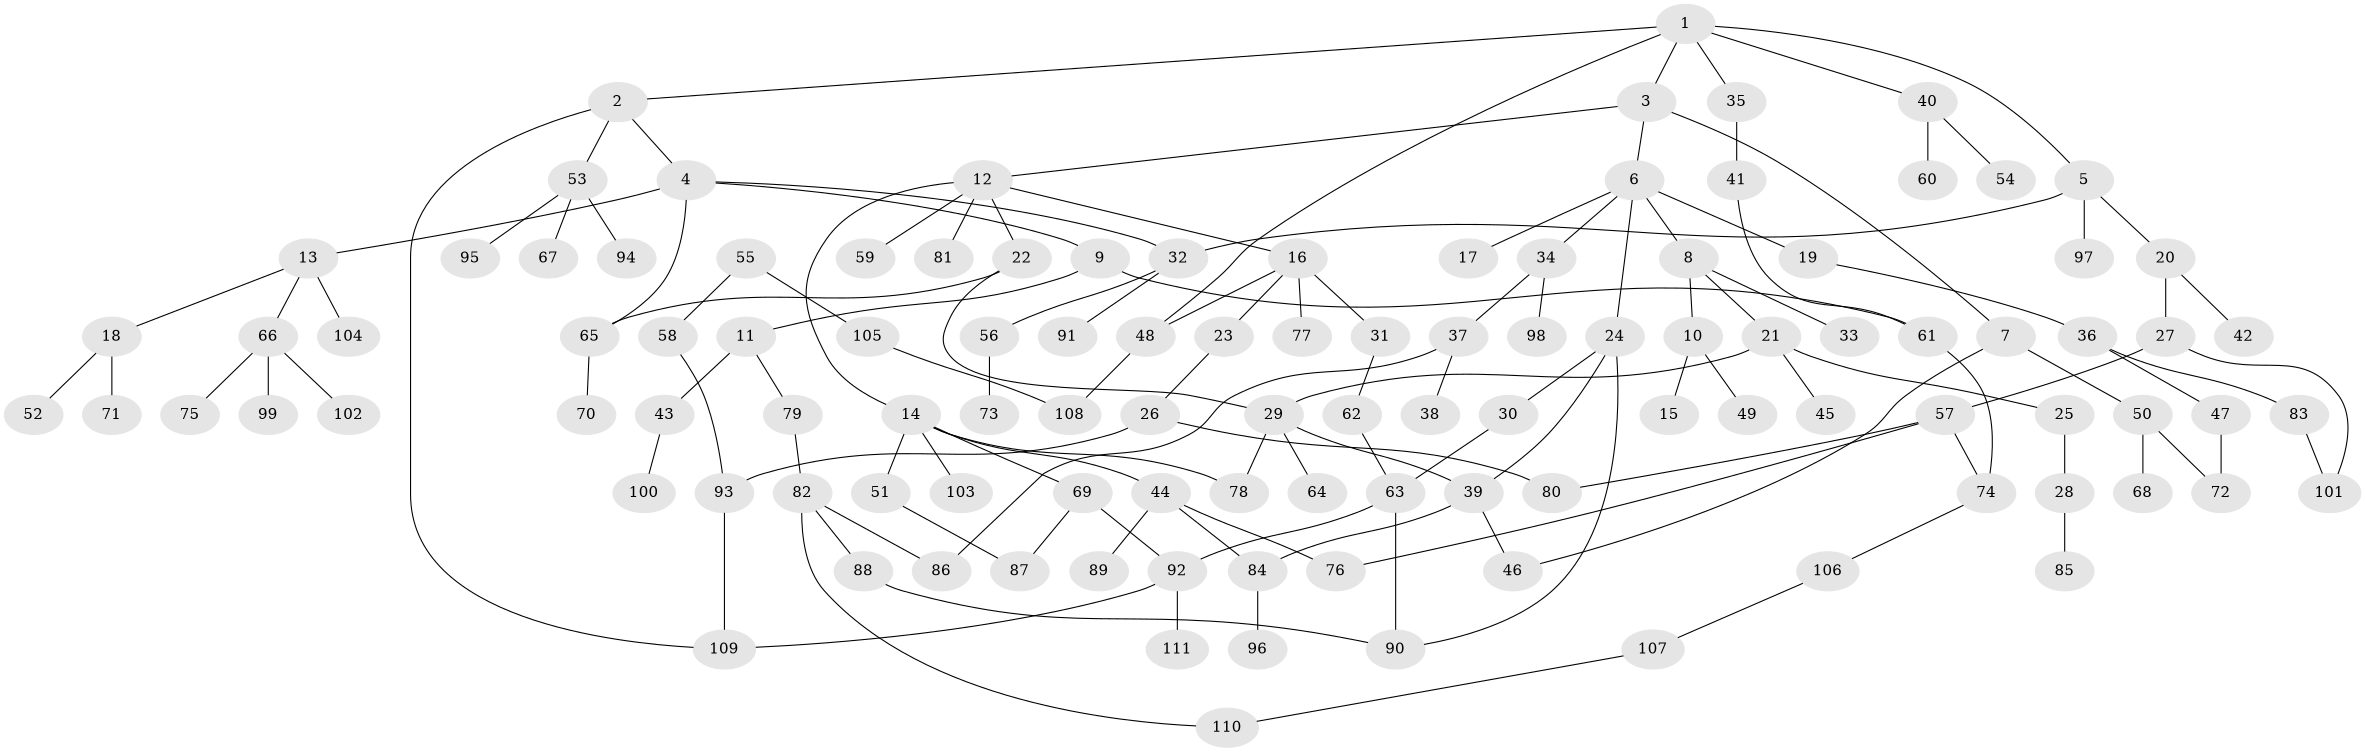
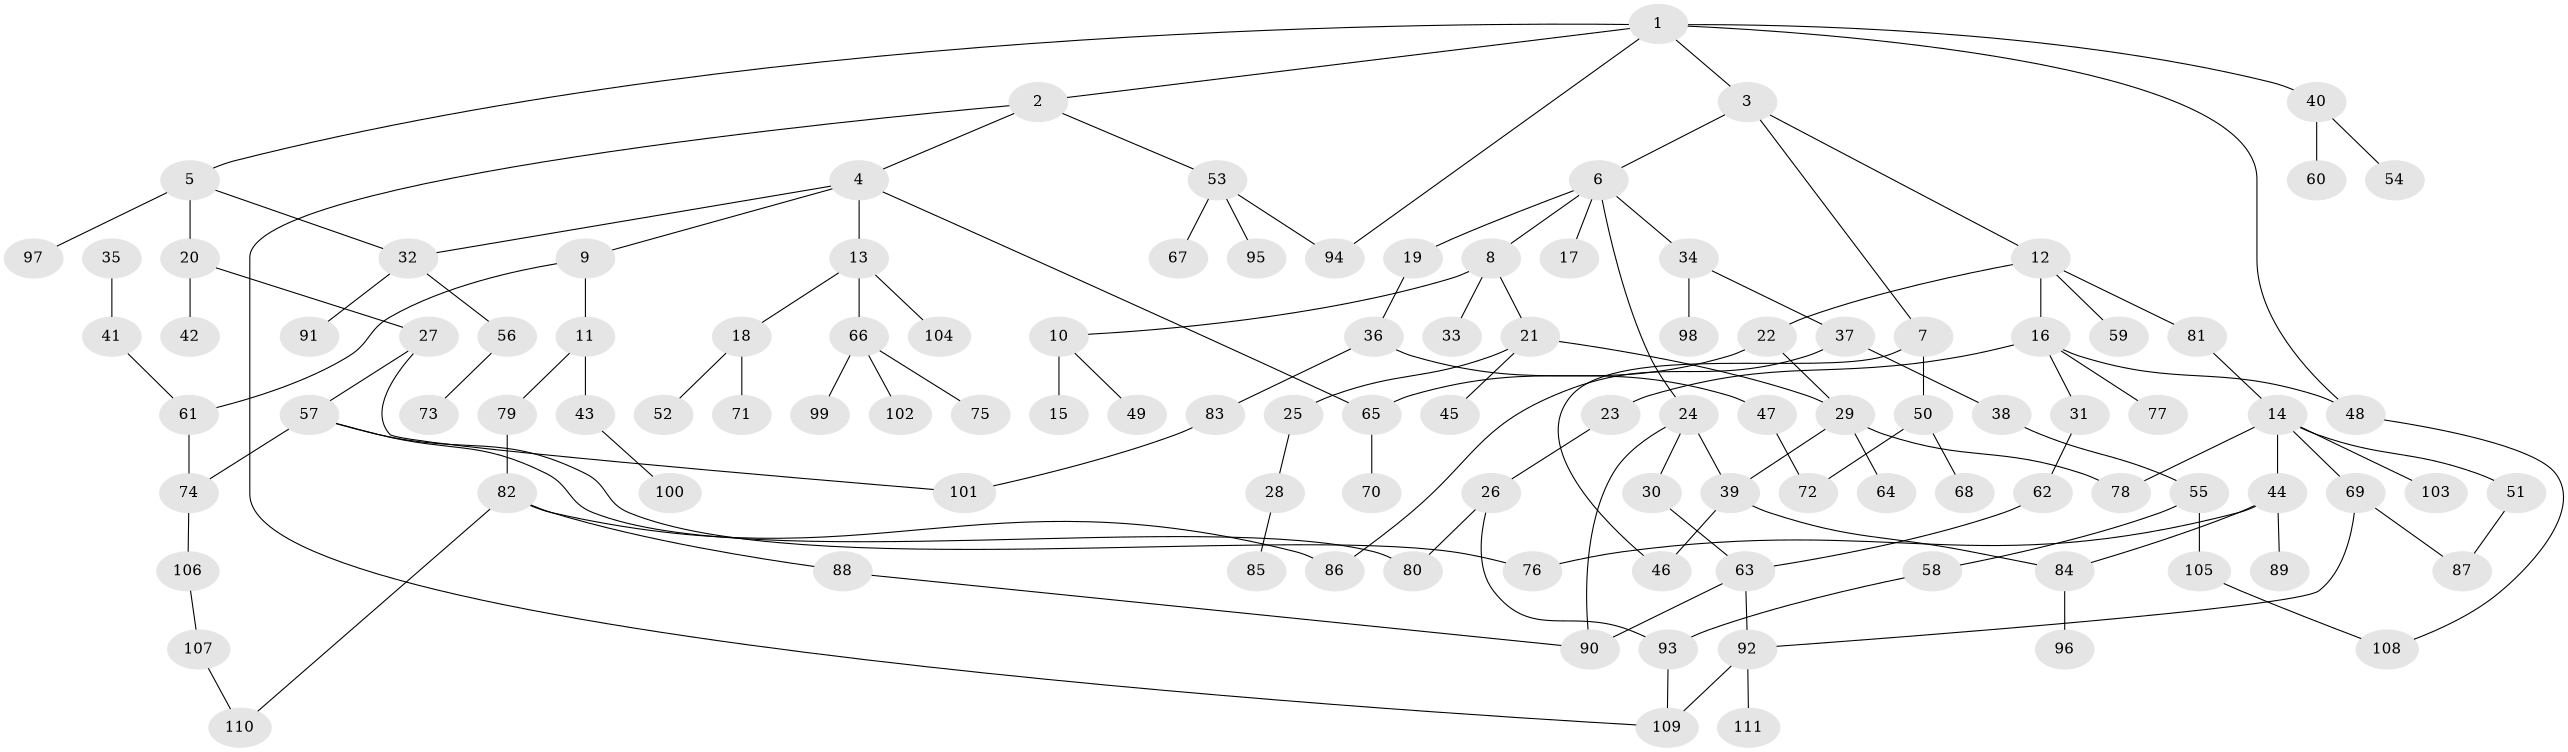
edge "1" -- "35": now "1" -- "94"
edge "12" -- "14": now "81" -- "14"
edge "38" -- "55": added
